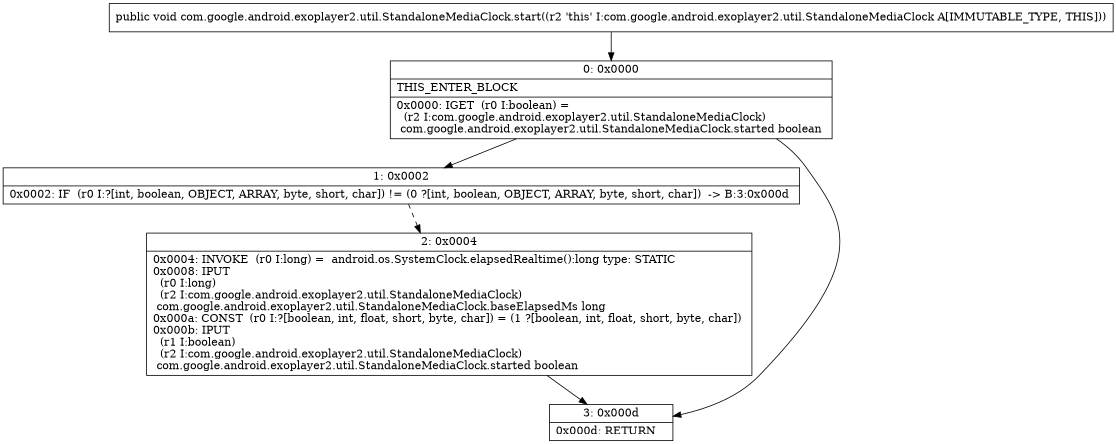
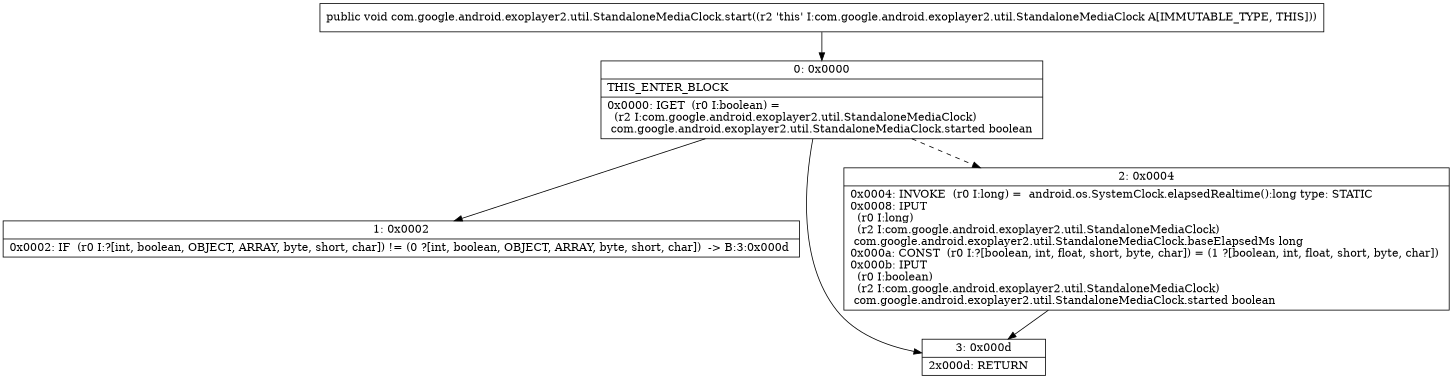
edge "1: 0x0002" -> "2: 0x0004": now "0: 0x0000" -> "2: 0x0004"
node "2: 0x0004": text "(r1 I:boolean)" -> "(r0 I:boolean)"
node "3: 0x000d": text "0x000d: RETURN" -> "2x000d: RETURN"
